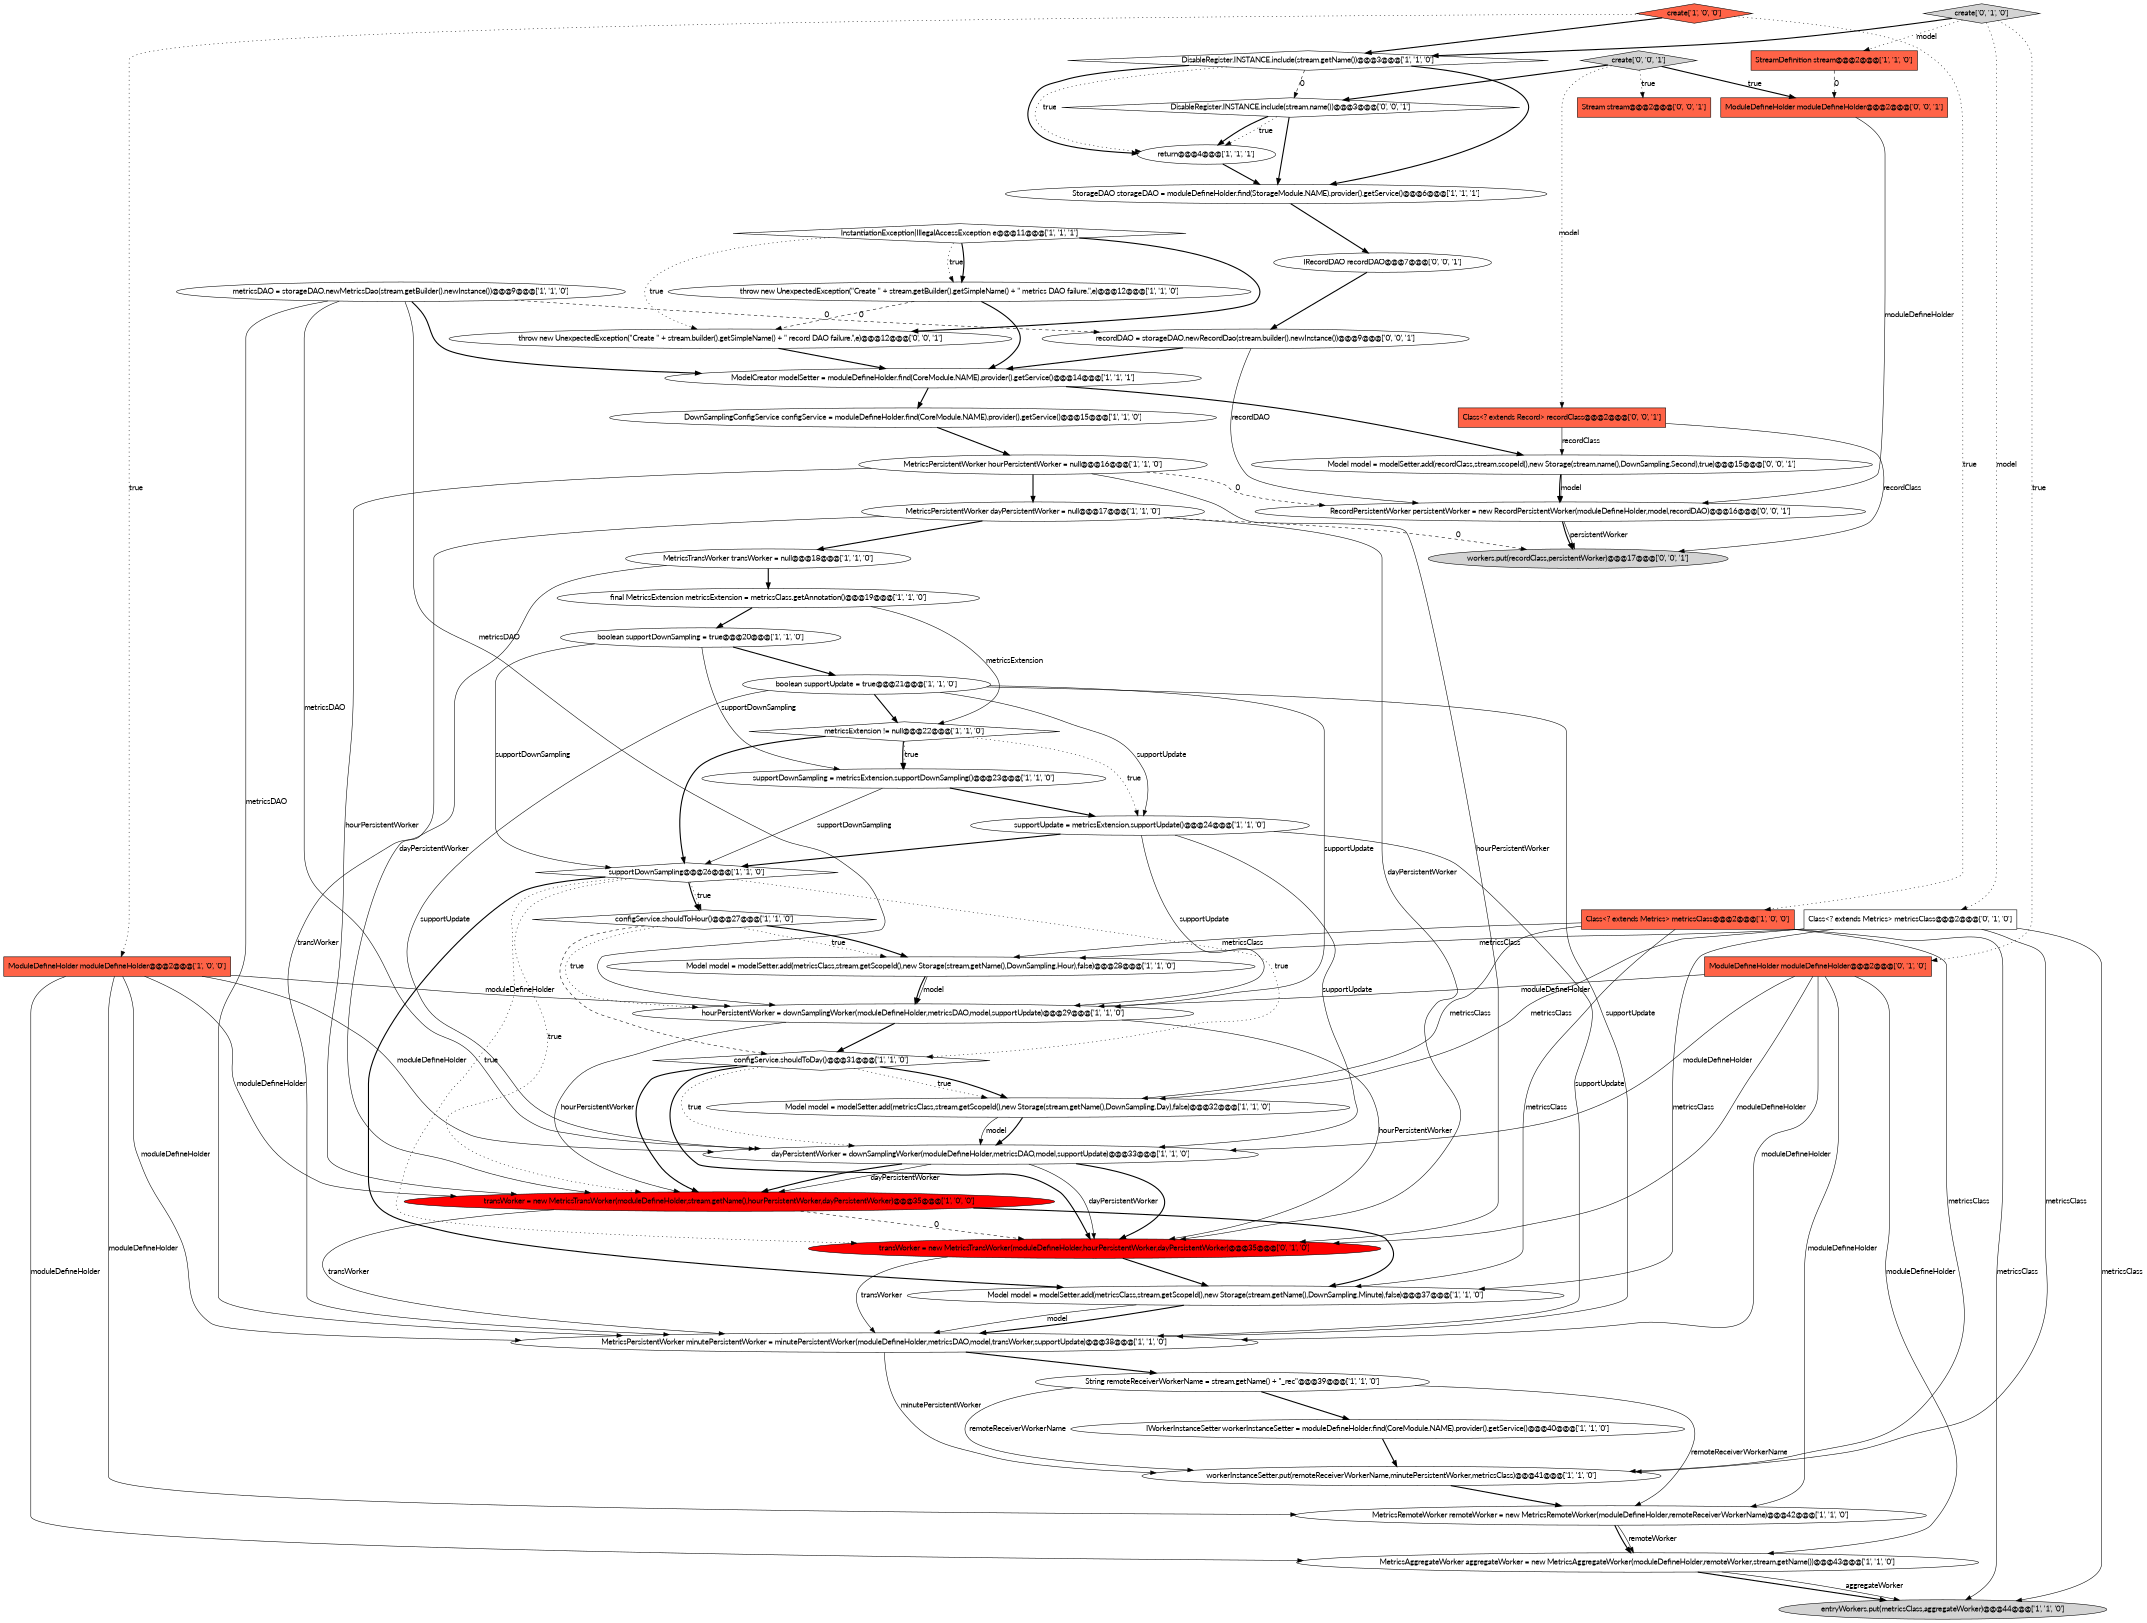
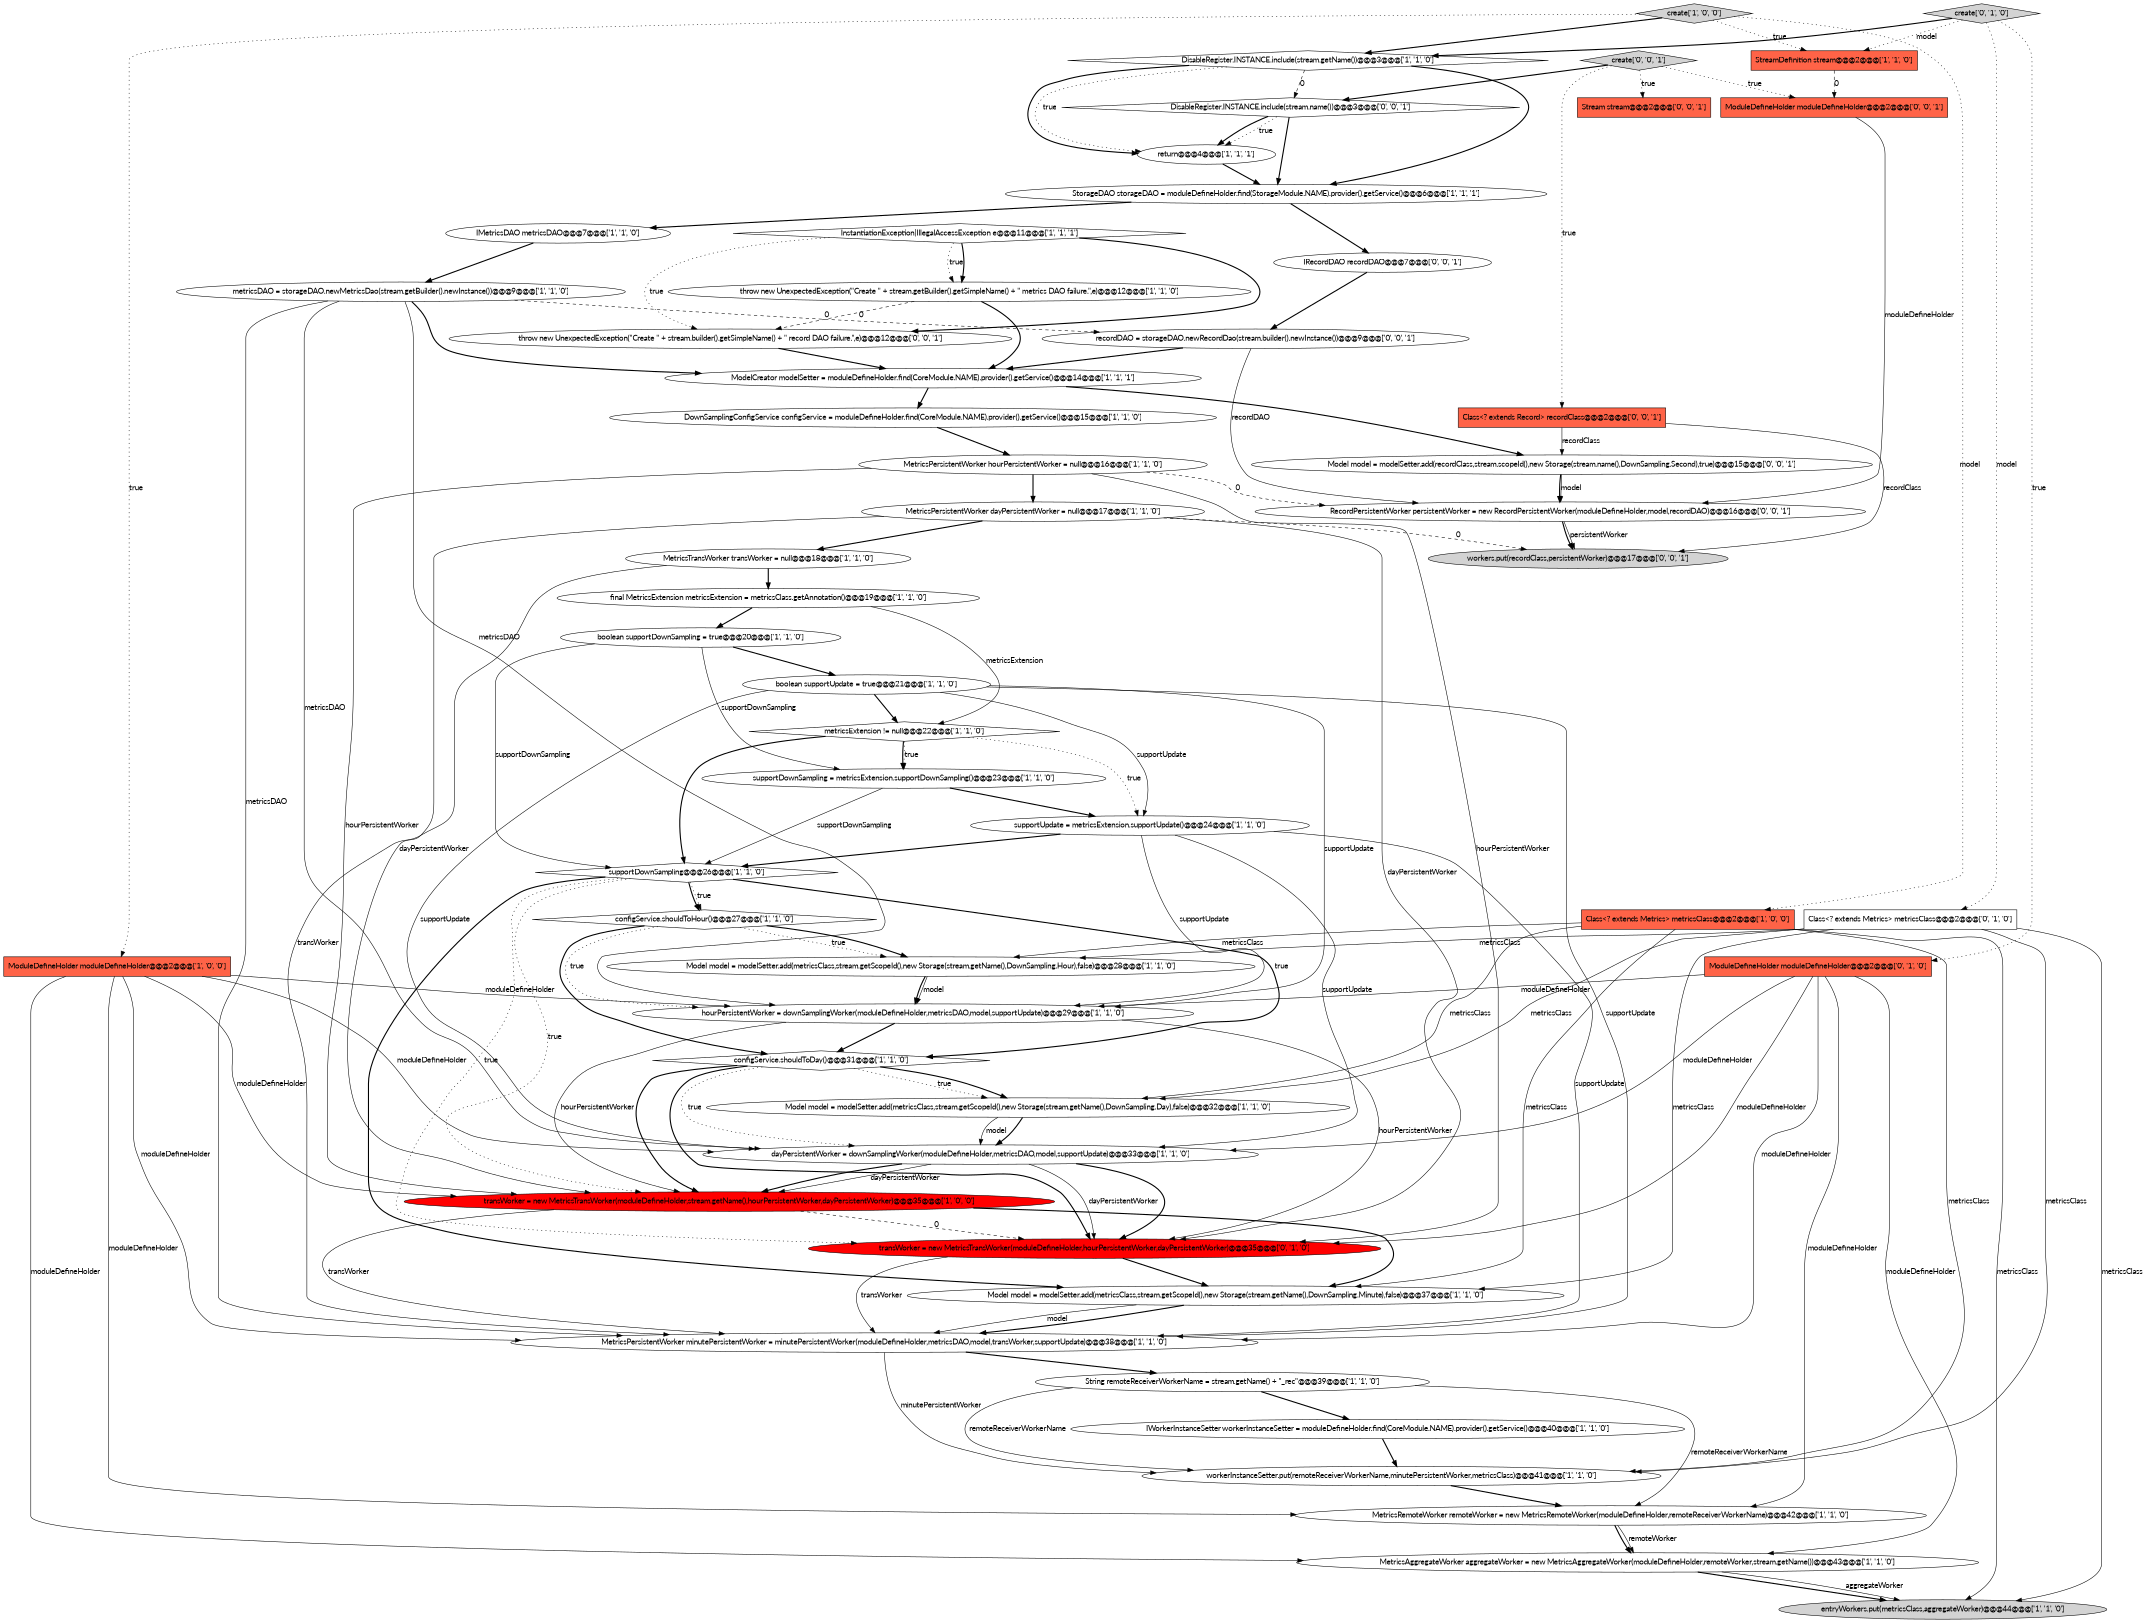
node "create['1', '0', '0']": fillcolor tomato -> lightgray
edge "create['1', '0', '0']" -> "StreamDefinition stream@@@2@@@['1', '1', '0']": added, label "true"
edge "create['0', '0', '1']" -> "ModuleDefineHolder moduleDefineHolder@@@2@@@['0', '0', '1']": style bold -> dotted
node "IMetricsDAO metricsDAO@@@7@@@['1', '1', '0']": added
edge "create['0', '0', '1']" -> "Class<? extends Record> recordClass@@@2@@@['0', '0', '1']": label "model" -> "true"
edge "create['1', '0', '0']" -> "Class<? extends Metrics> metricsClass@@@2@@@['1', '0', '0']": label "true" -> "model"
edge "supportDownSampling@@@26@@@['1', '1', '0']" -> "configService.shouldToDay()@@@31@@@['1', '1', '0']": style dotted -> bold
edge "configService.shouldToHour()@@@27@@@['1', '1', '0']" -> "configService.shouldToDay()@@@31@@@['1', '1', '0']": style dashed -> bold
